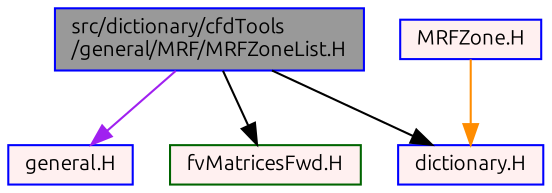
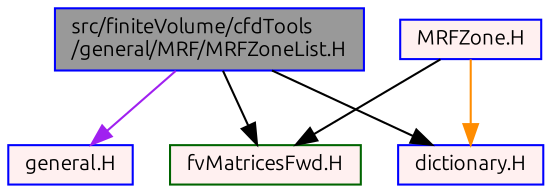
node "src/dictionary/cfdTools /general/MRF/MRFZoneList.H": label "src/dictionary/cfdTools /general/MRF/MRFZoneList.H" -> "src/finiteVolume/cfdTools /general/MRF/MRFZoneList.H"
edge "MRFZone.H" -> "fvMatricesFwd.H": added
